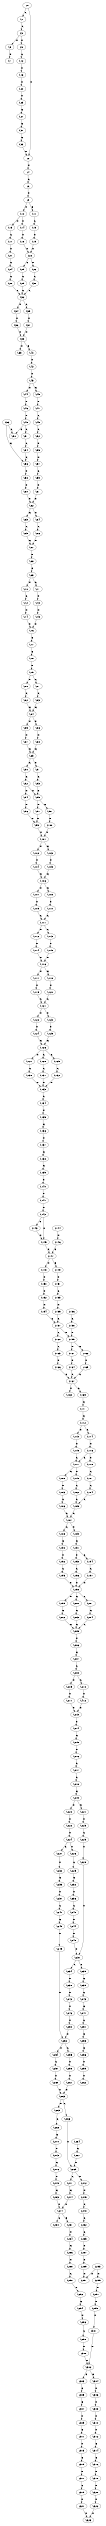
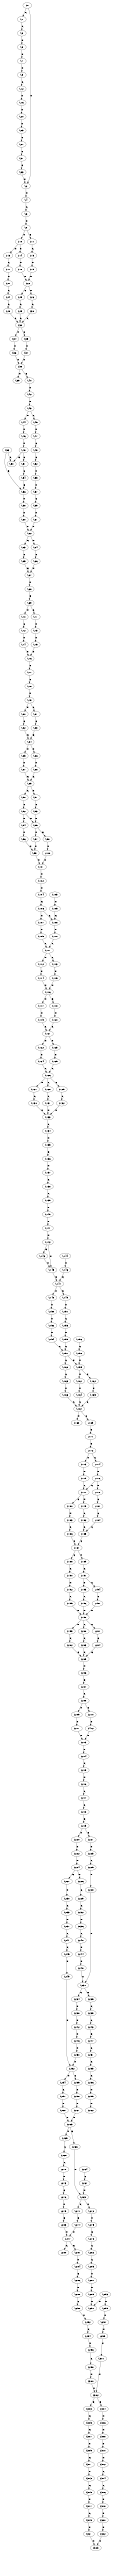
edge "S3" -> "S9": now "S7" -> "S9"
edge "S101" -> "S103": removed, label "G"
edge "S105" -> "S106": now "S105" -> "S108"
